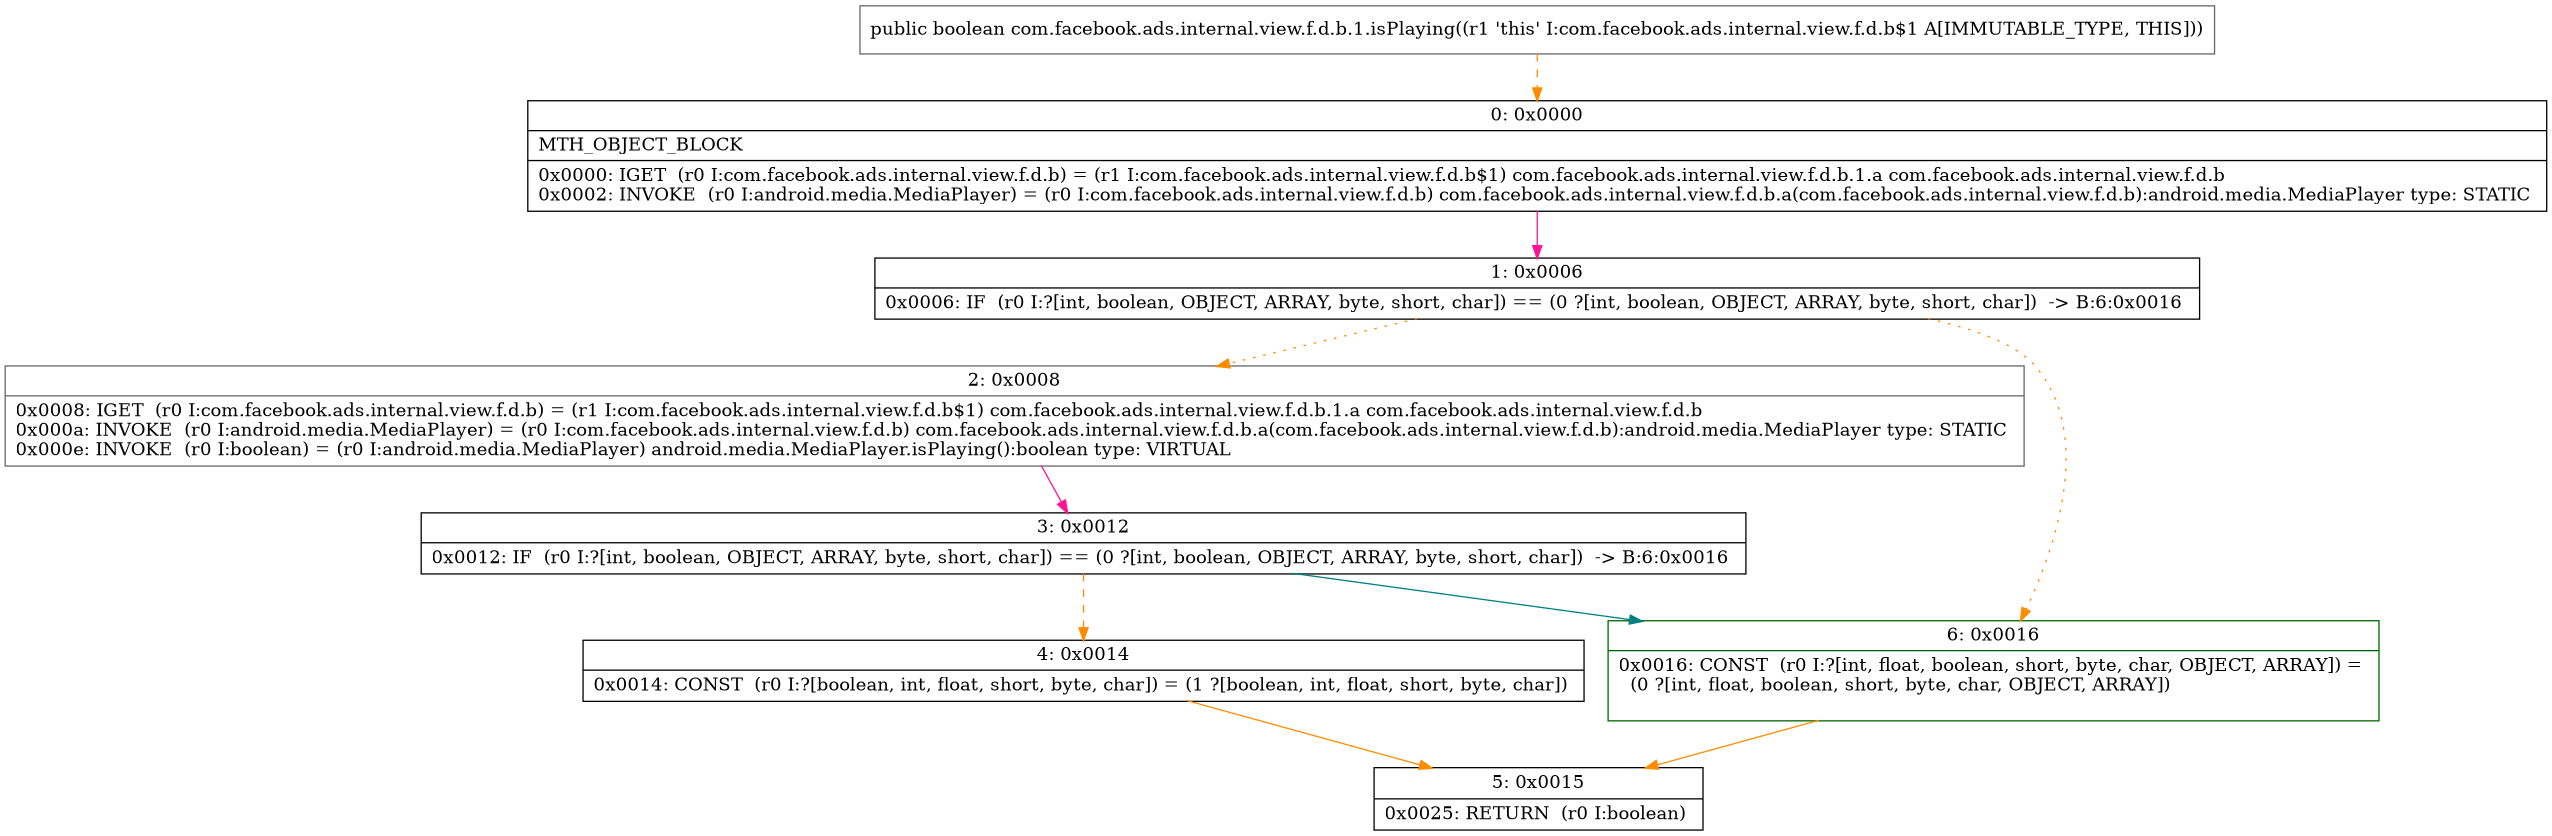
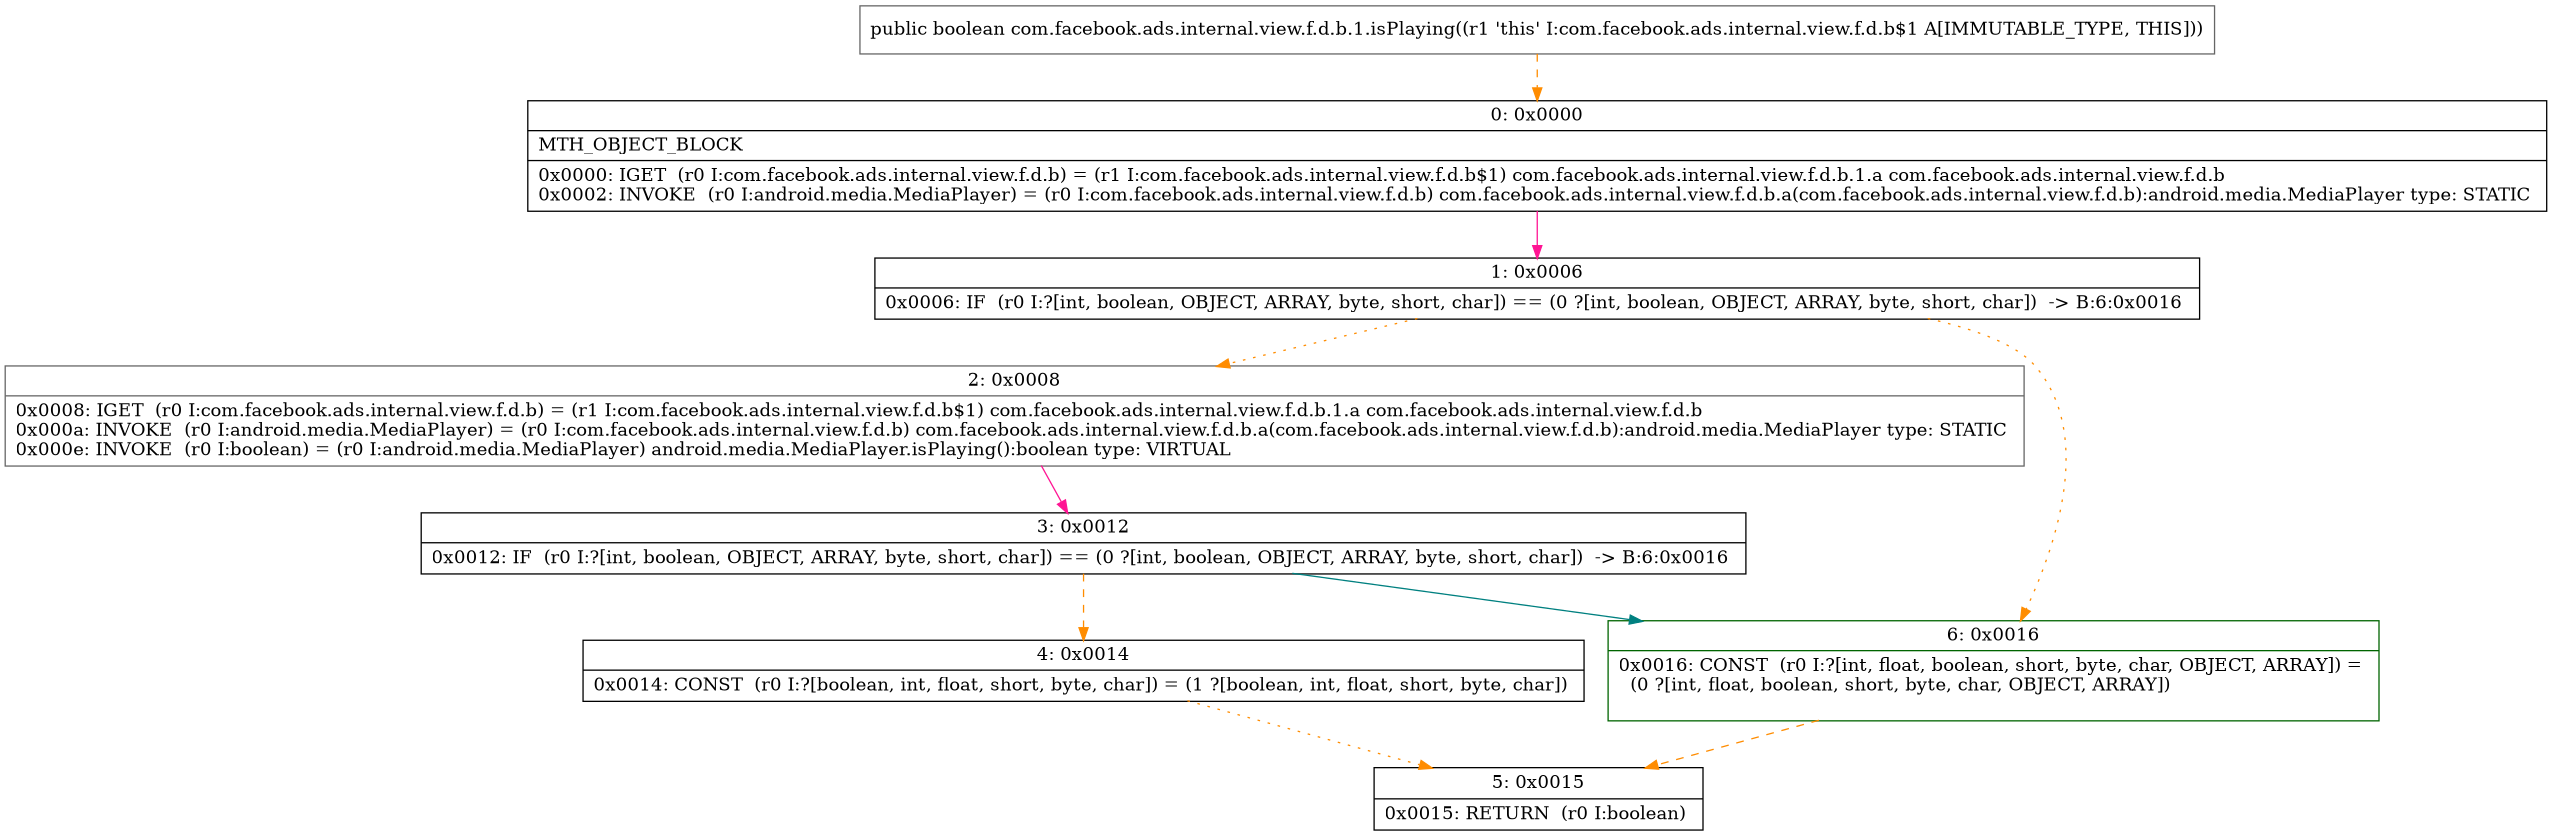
edge "4: 0x0014" -> "5: 0x0015": style solid -> dotted
edge "6: 0x0016" -> "5: 0x0015": style solid -> dashed
node "5: 0x0015": text "0x0025: RETURN  (r0 I:boolean)" -> "0x0015: RETURN  (r0 I:boolean)"
